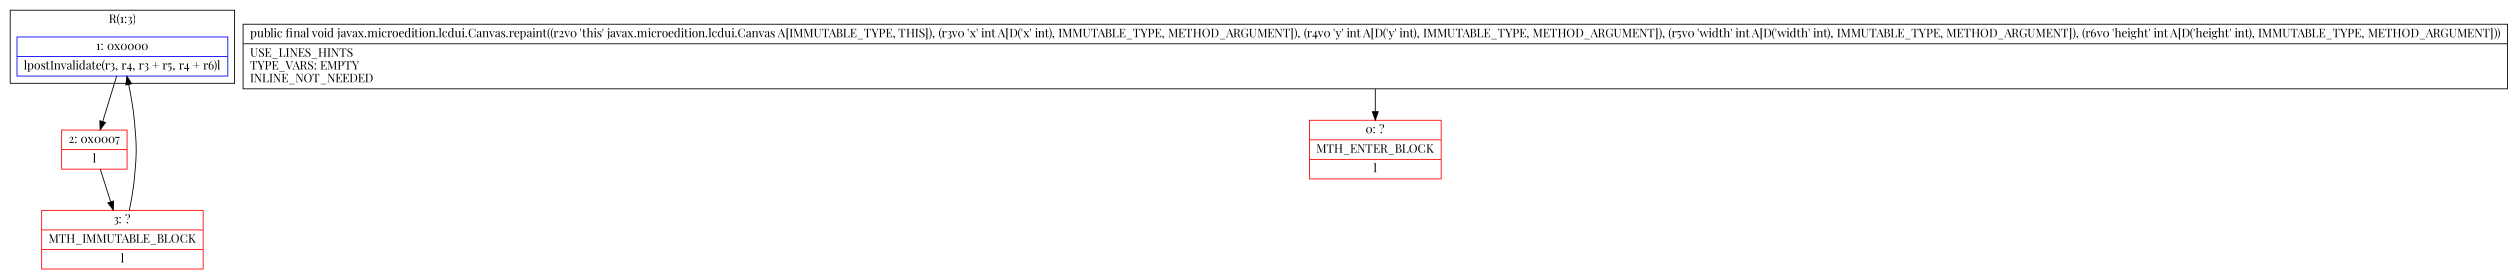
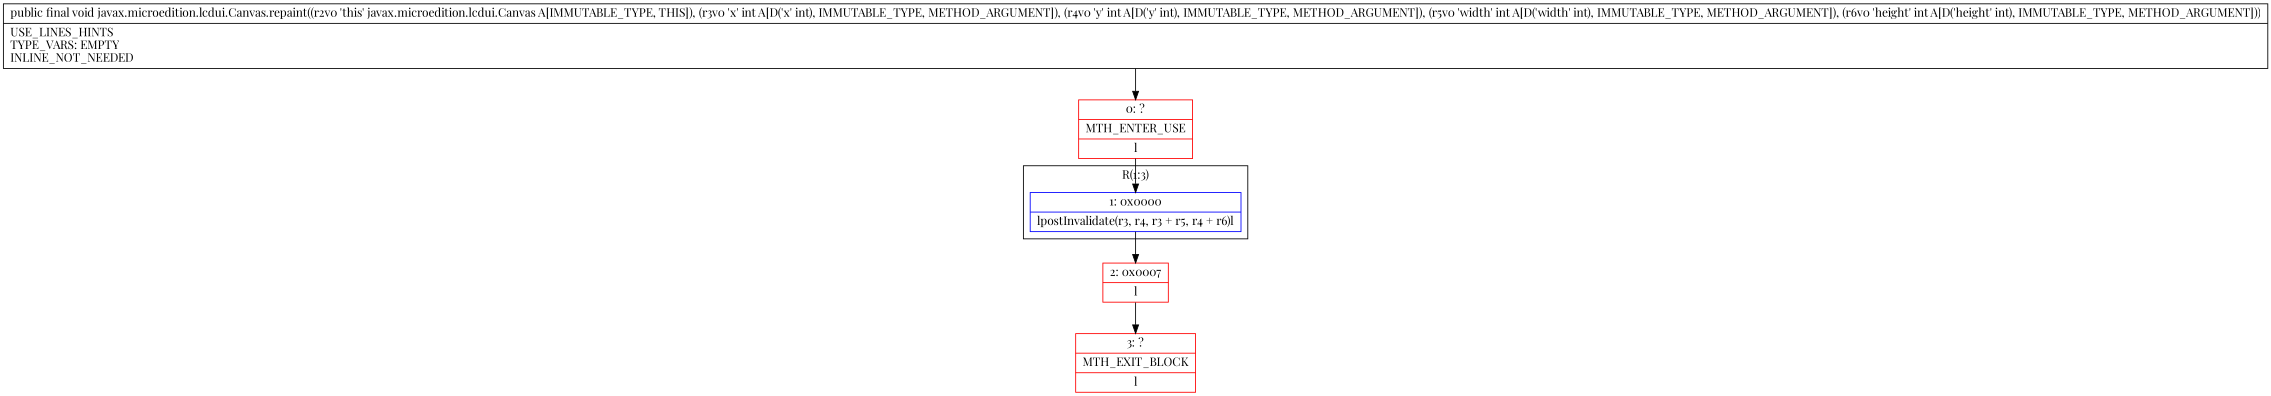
edge "3: ?" -> "1: 0x0000": now "0: ?" -> "1: 0x0000"
node "0: ?": text "MTH_ENTER_BLOCK" -> "MTH_ENTER_USE"
node "3: ?": text "MTH_IMMUTABLE_BLOCK" -> "MTH_EXIT_BLOCK"
